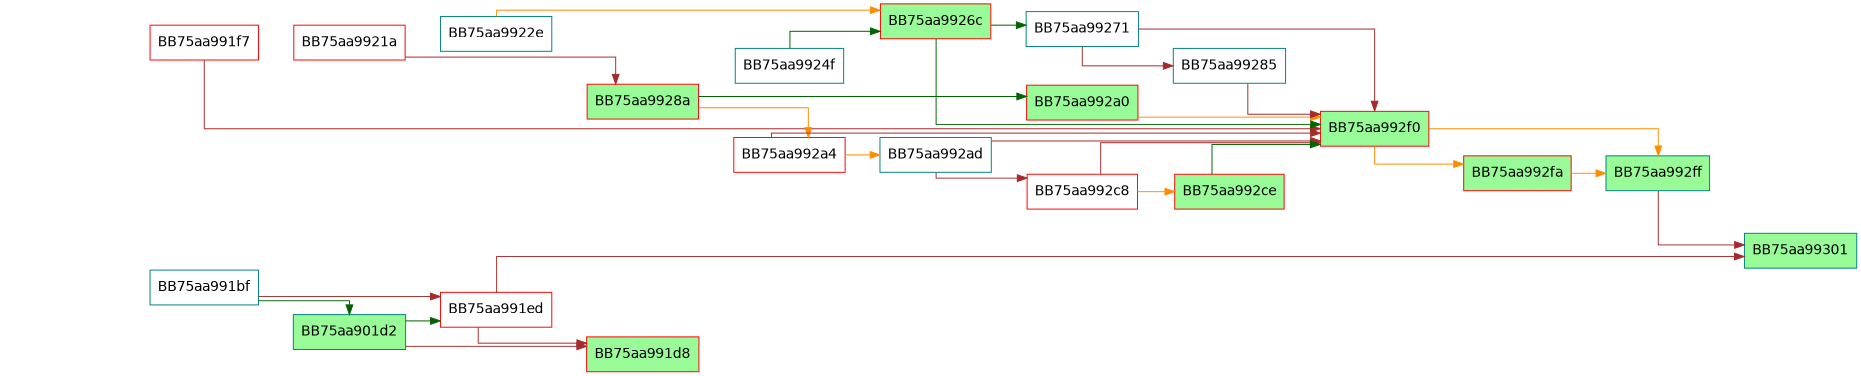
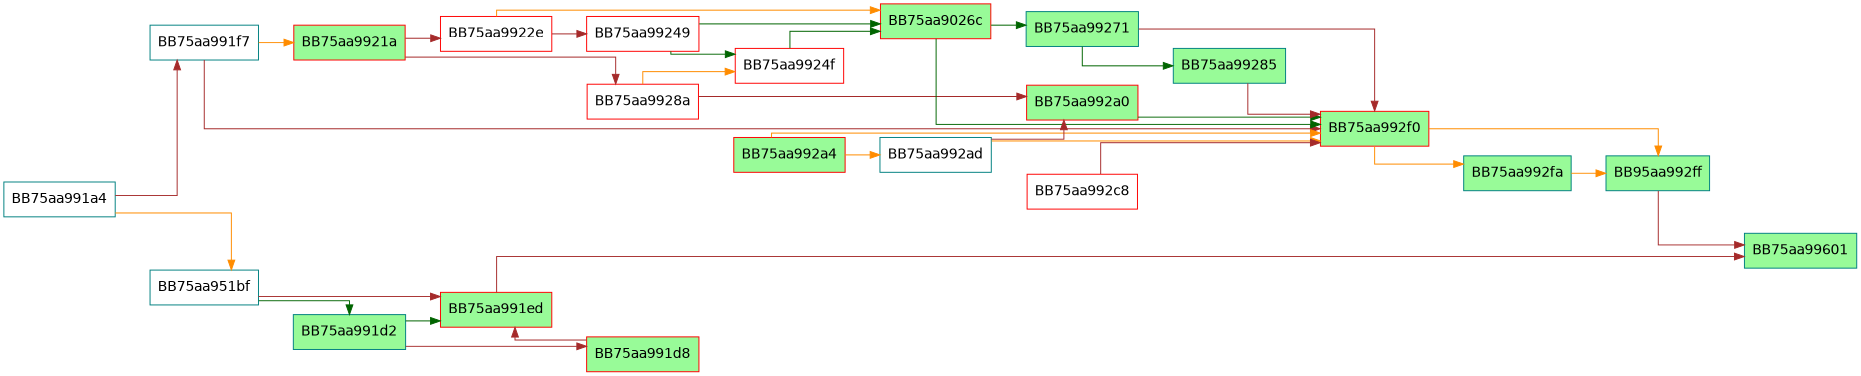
node "BB75aa9926c": label "BB75aa9926c" -> "BB75aa9026c"
node "BB75aa99271": fillcolor white -> palegreen
node "BB75aa9922e": color teal -> red
node "BB75aa99249": added
edge "BB75aa9921a" -> "BB75aa9922e": added
node "BB75aa991f7": color red -> teal
edge "BB75aa991f7" -> "BB75aa9921a": added
node "BB75aa9921a": fillcolor white -> palegreen
node "BB75aa9924f": color teal -> red
edge "BB75aa99271" -> "BB75aa99285": color brown -> darkgreen
node "BB75aa99285": fillcolor white -> palegreen
edge "BB75aa9928a" -> "BB75aa992a0": color darkgreen -> brown
node "BB75aa9928a": fillcolor palegreen -> white
edge "BB75aa9928a" -> "BB75aa992a4": now "BB75aa9928a" -> "BB75aa9924f"
edge "BB75aa992a0" -> "BB75aa992f0": color darkorange -> darkgreen
edge "BB75aa992a4" -> "BB75aa992f0": color brown -> darkorange
edge "BB75aa992ad" -> "BB75aa992f0": color brown -> darkorange
node "BB75aa992a4": fillcolor white -> palegreen
node "BB75aa992fa": color red -> teal
node "BB75aa992ff": label "BB75aa992ff" -> "BB95aa992ff"
edge "BB75aa992ad" -> "BB75aa992c8": now "BB75aa992ad" -> "BB75aa992a0"
node "BB75aa992ce": removed
node "BB75aa991a4": added
node "BB75aa99301": label "BB75aa99301" -> "BB75aa99601"
node "BB75aa991bf": label "BB75aa991bf" -> "BB75aa951bf"
node "BB75aa991ed": fillcolor white -> palegreen
node "BB75aa901d2": label "BB75aa901d2" -> "BB75aa991d2"
edge "BB75aa991ed" -> "BB75aa991d8": reversed
